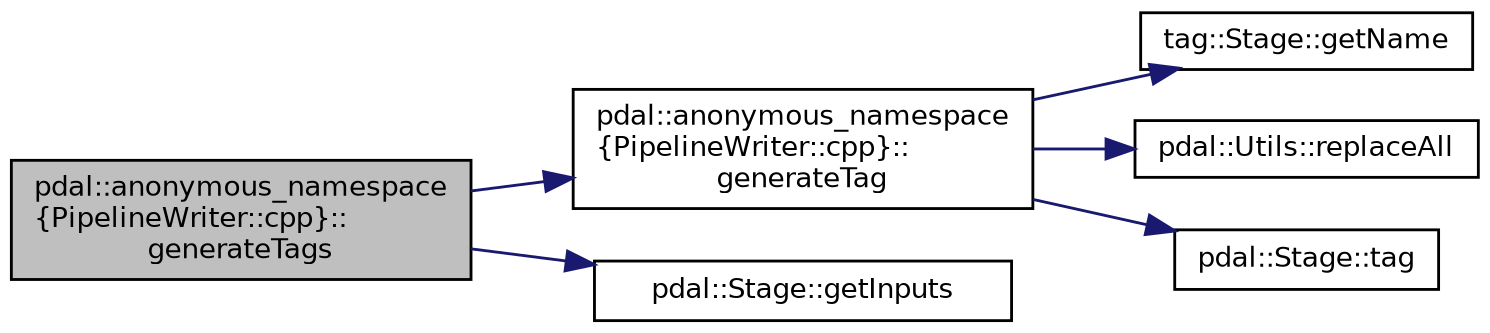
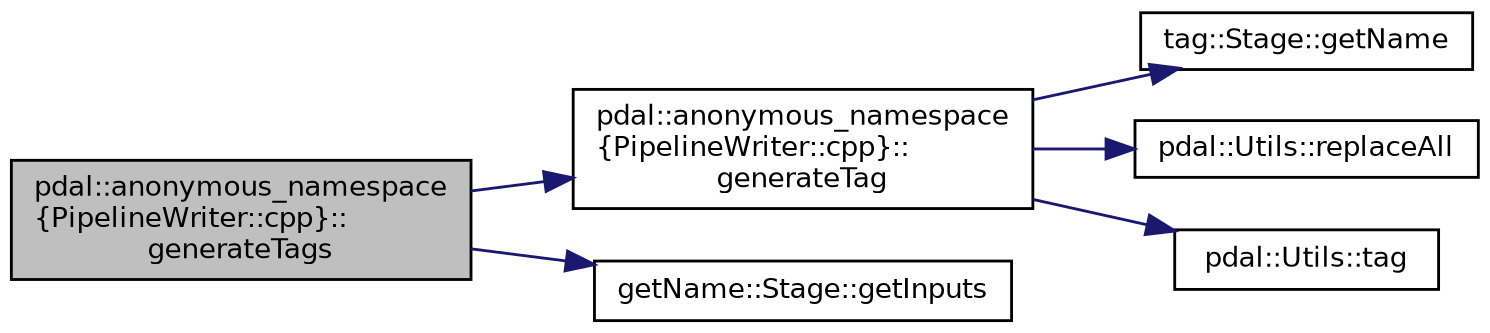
node "pdal::Stage::tag": label "pdal::Stage::tag" -> "pdal::Utils::tag"
node "pdal::Stage::getInputs": label "pdal::Stage::getInputs" -> "getName::Stage::getInputs"
